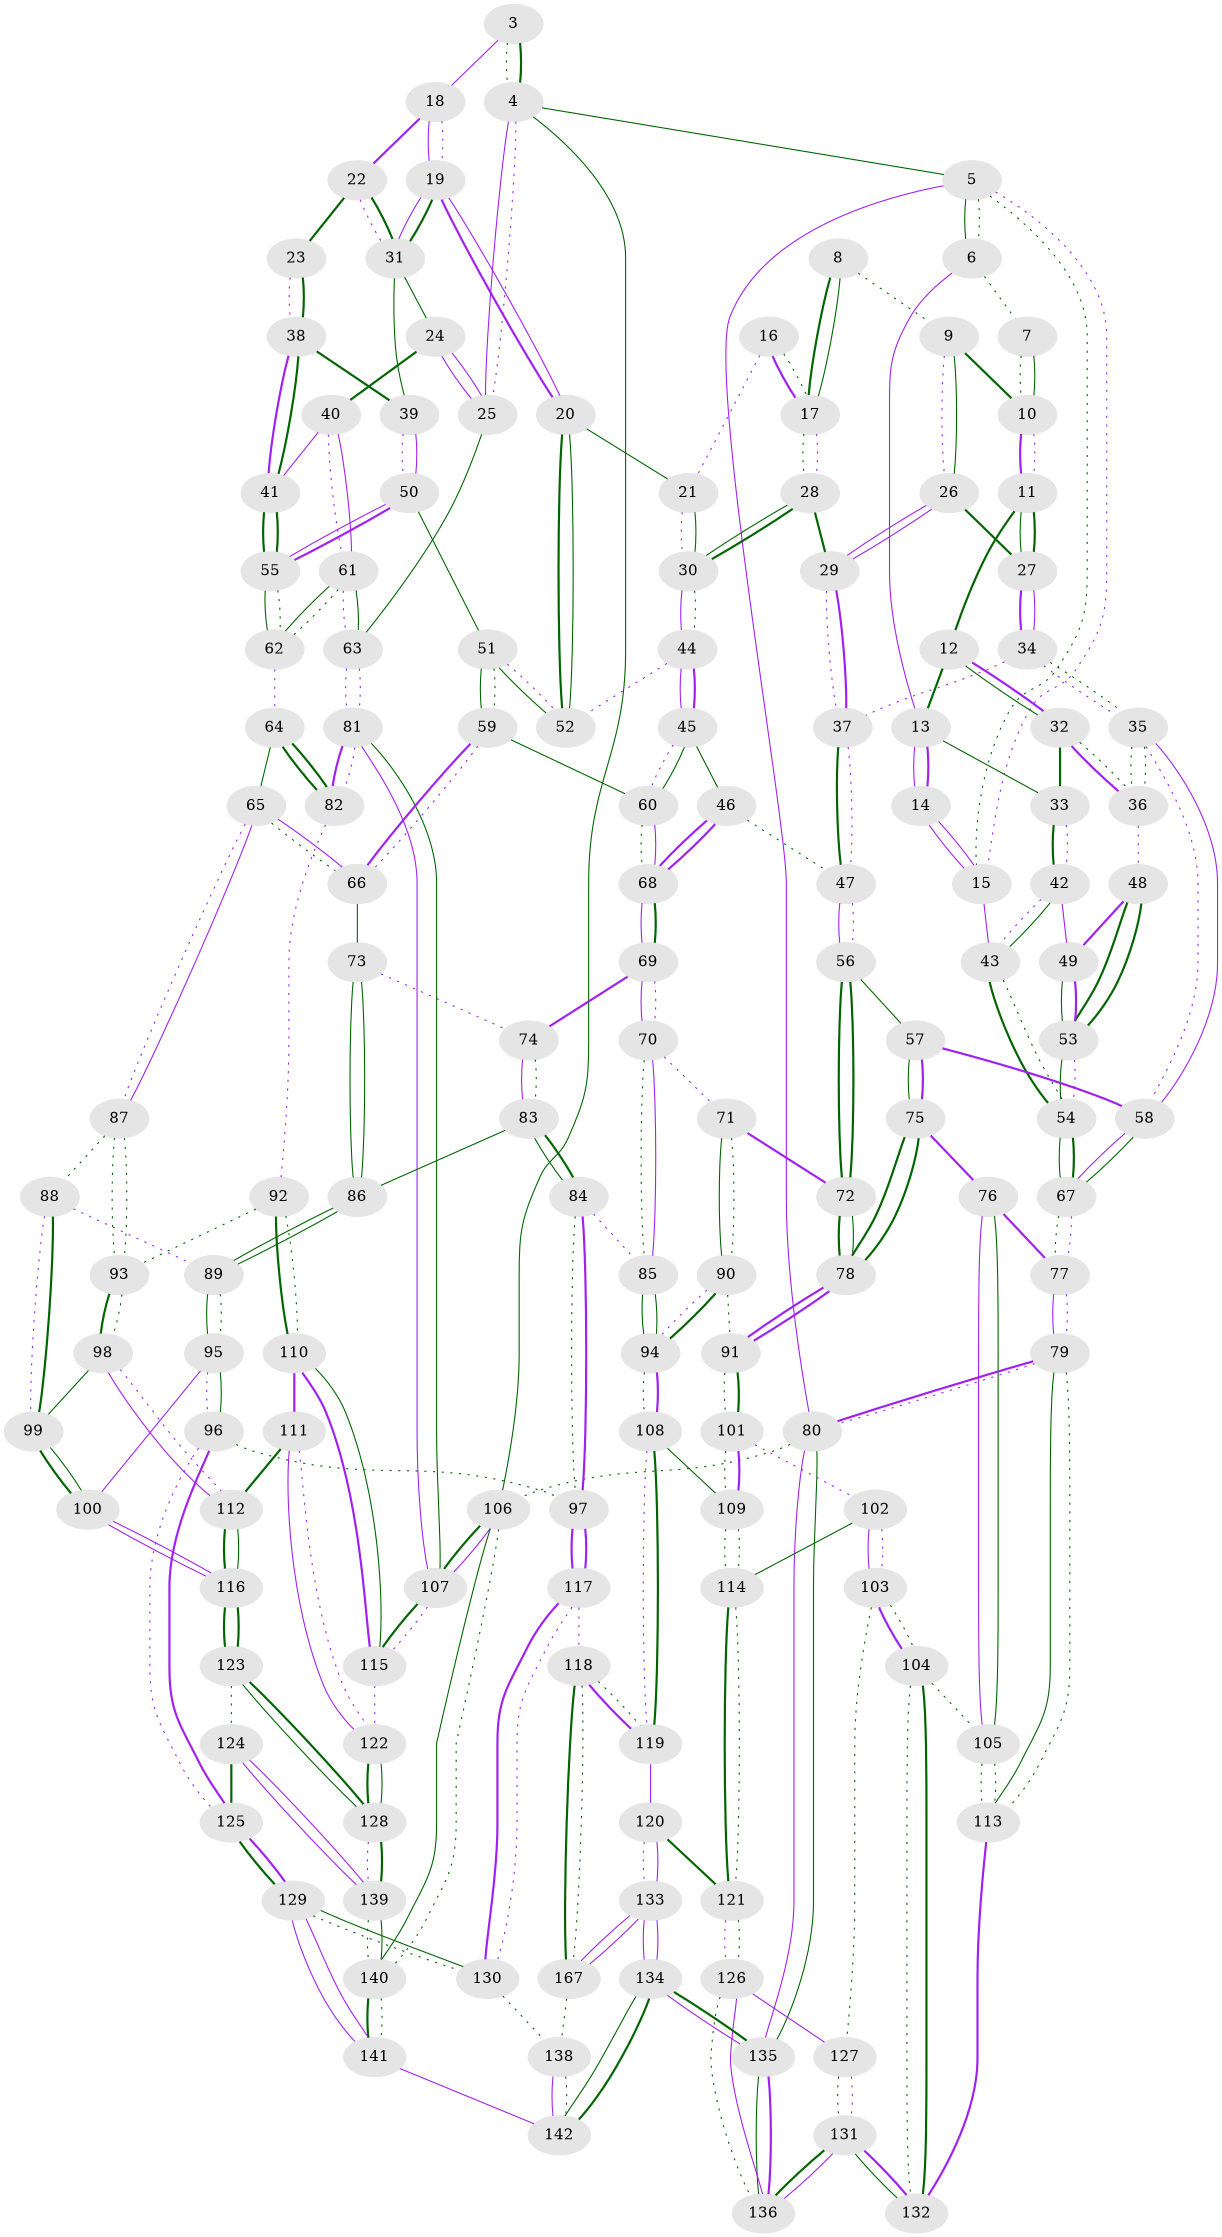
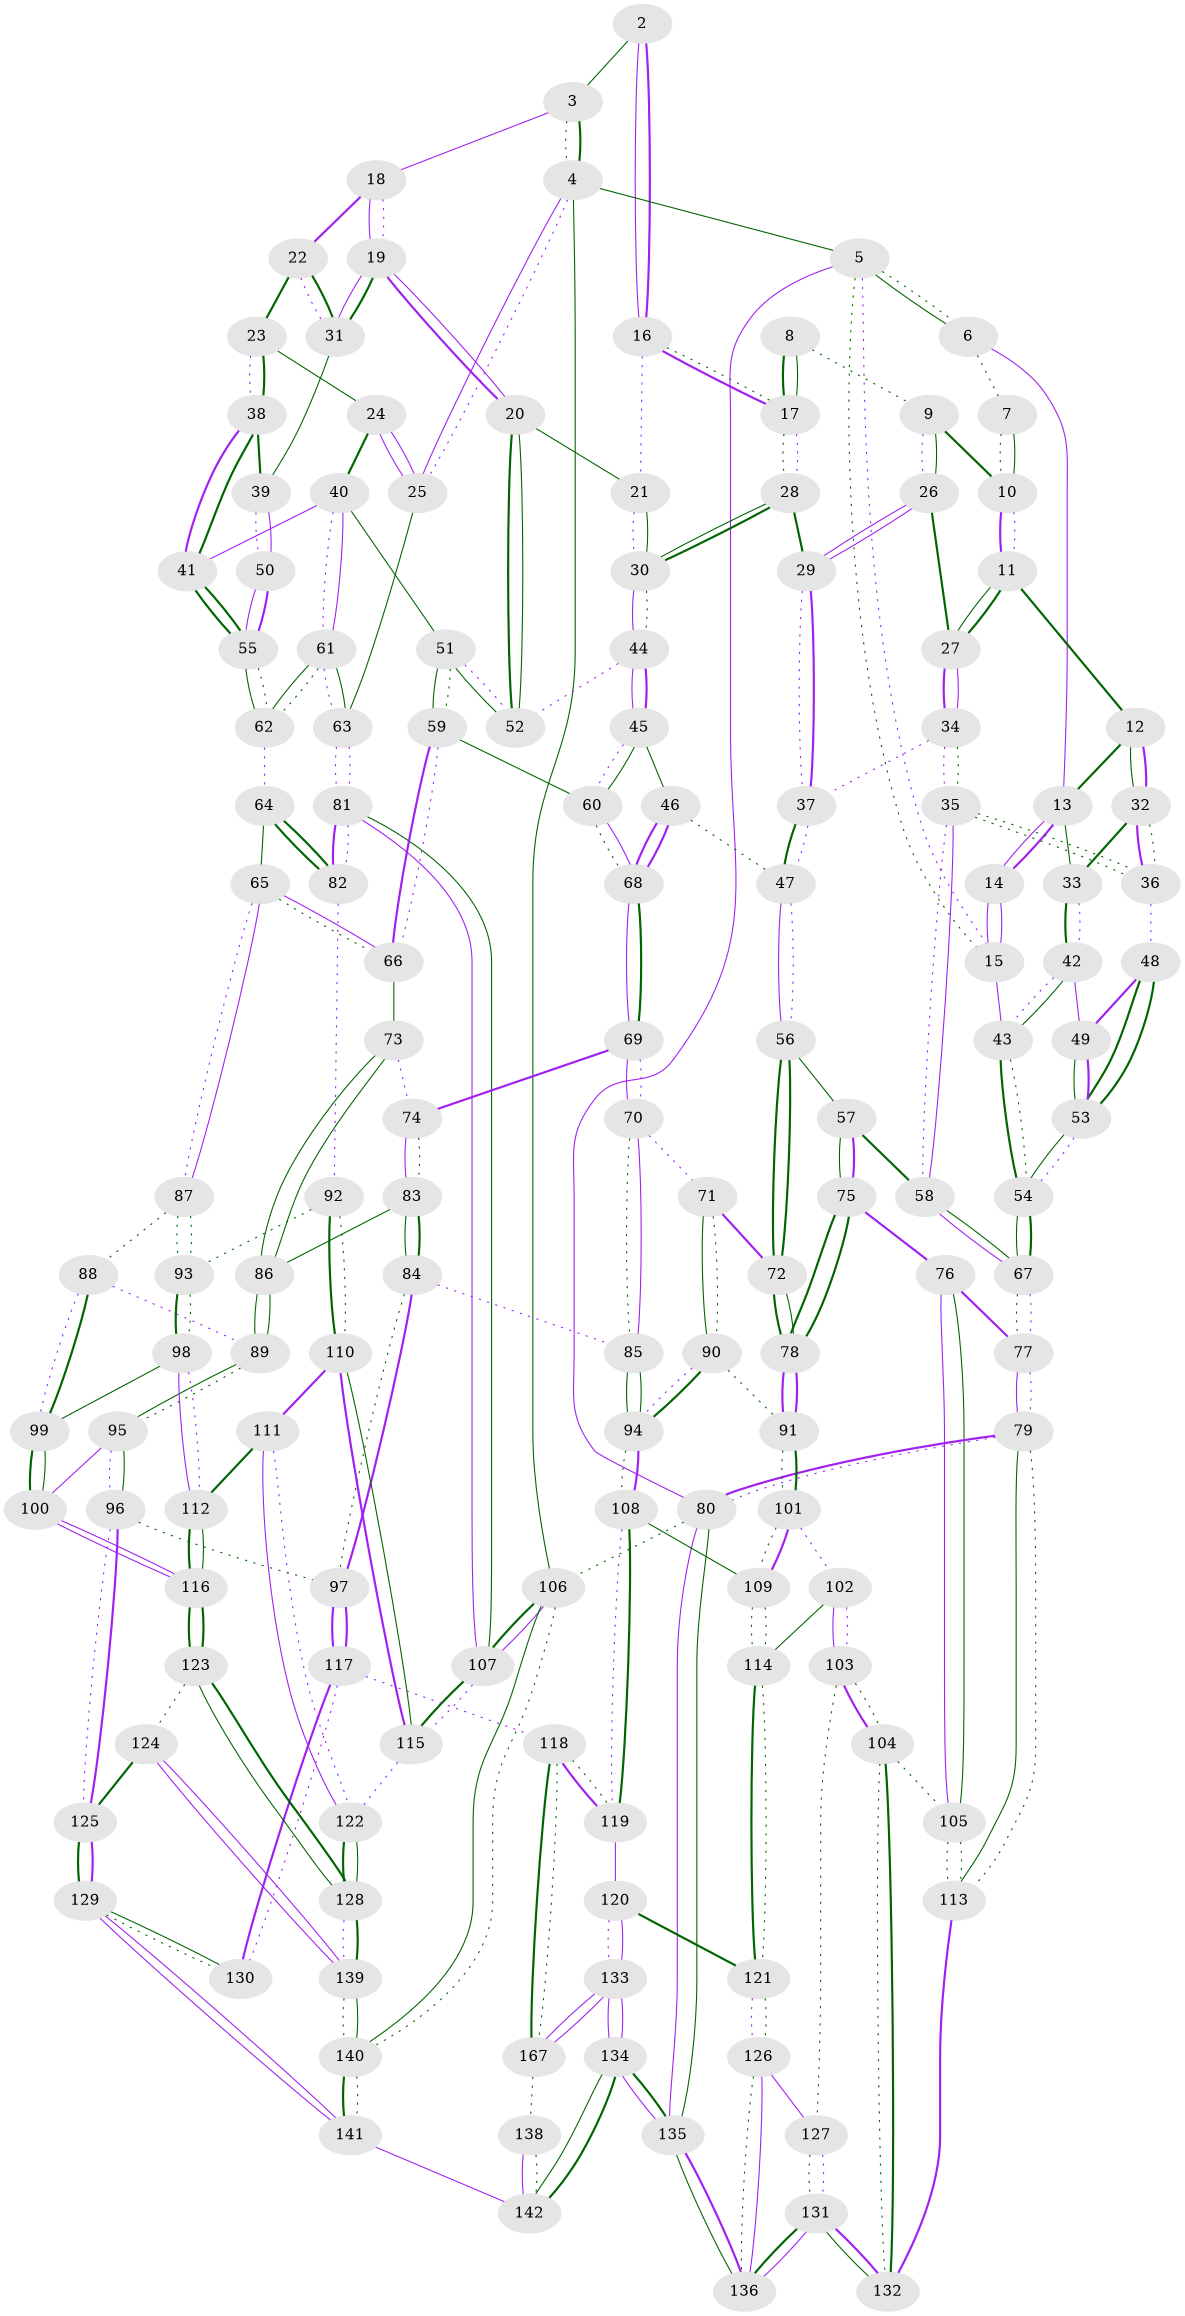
node "2": added
edge "31" -- "24": now "23" -- "24"
edge "50" -- "51": now "40" -- "51"
edge "57" -- "58": color purple -> darkgreen
edge "130" -- "138": removed
